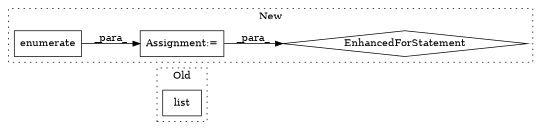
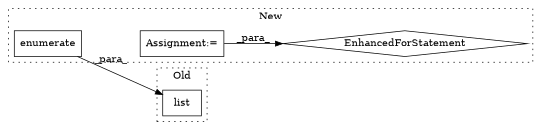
edge "enumerate" -> "Assignment:=": now "enumerate" -> "list"
